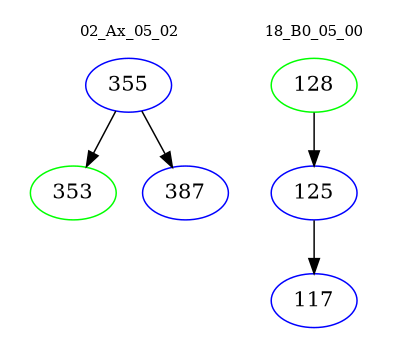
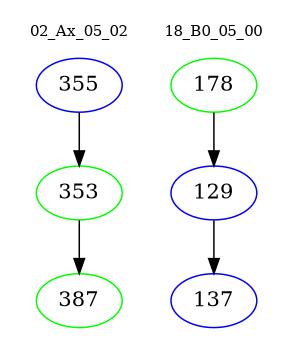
node "128": label "128" -> "178"
edge "355" -> "387": now "353" -> "387"
node "387": color blue -> green
node "125": label "125" -> "129"
node "117": label "117" -> "137"
